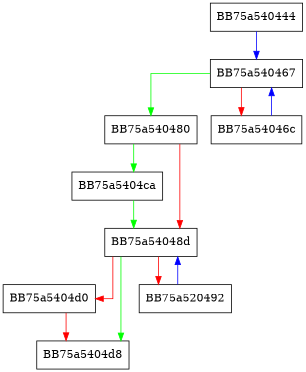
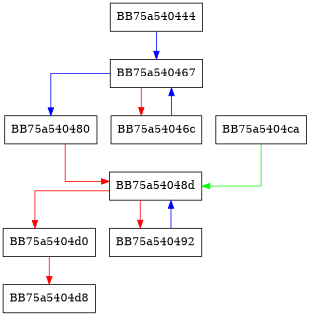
edge "BB75a540467" -> "BB75a540480": color green -> blue
edge "BB75a540480" -> "BB75a5404ca": removed
edge "BB75a54048d" -> "BB75a5404d8": removed
node "BB75a520492": label "BB75a520492" -> "BB75a540492"
